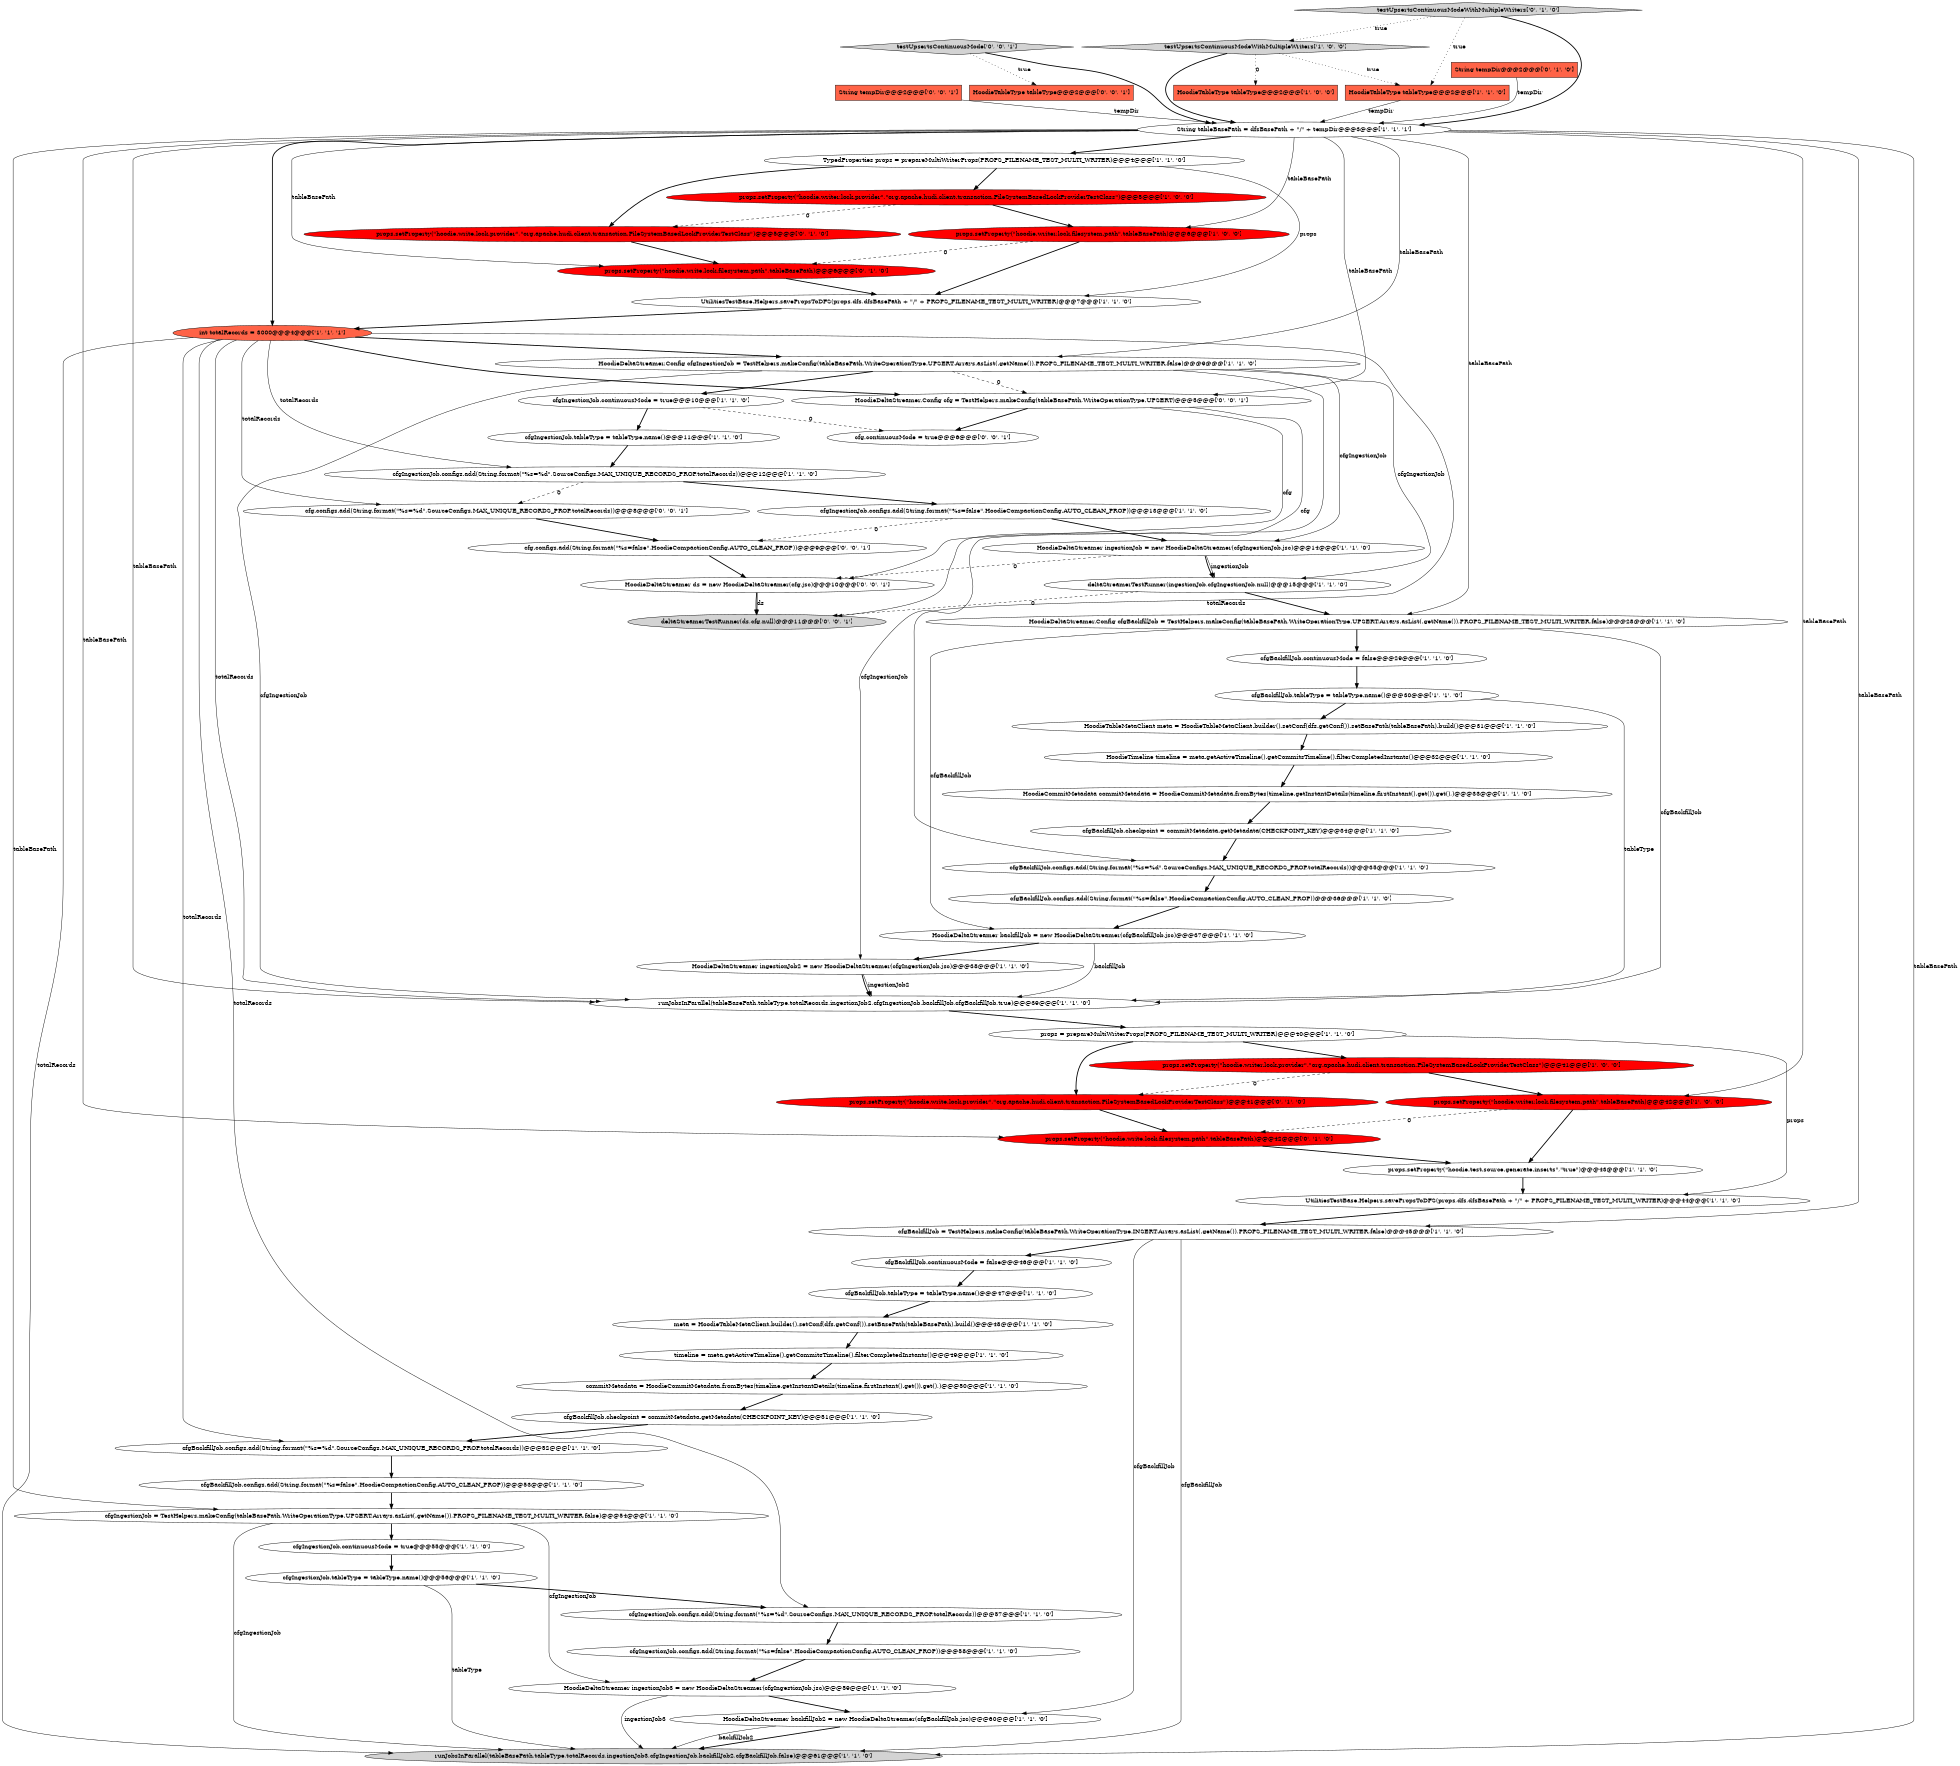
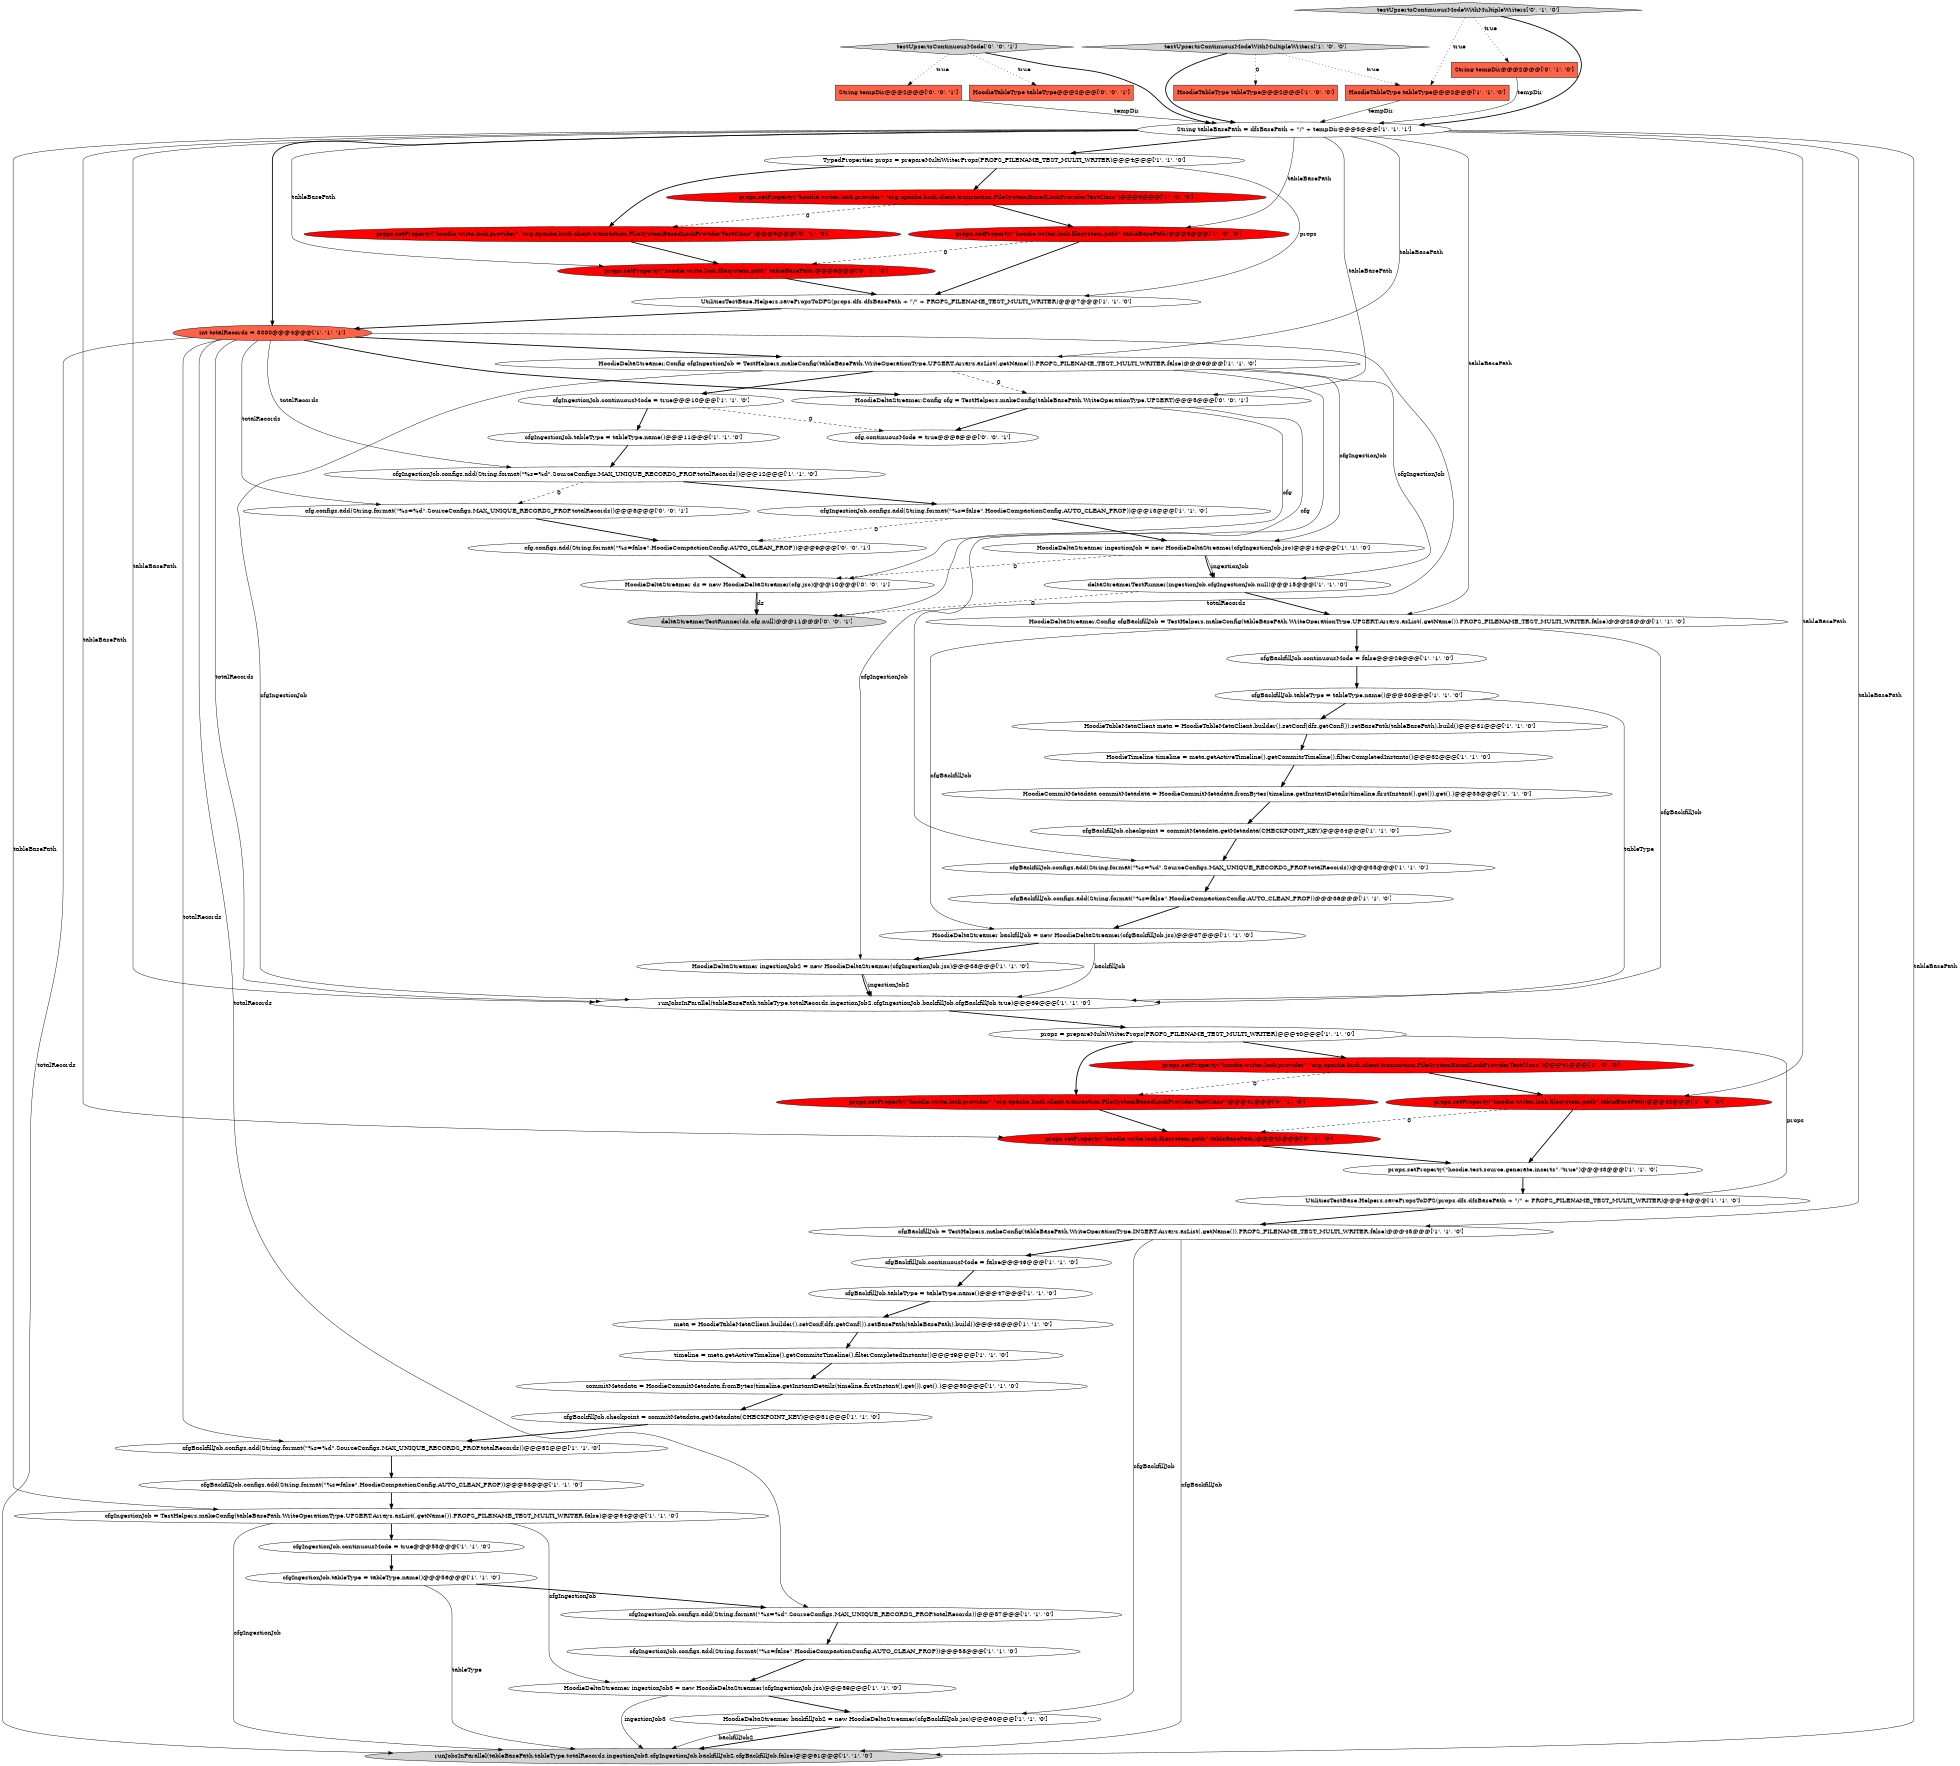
edge "testUpsertsContinuousModeWithMultipleWriters['0', '1', '0']" -> "testUpsertsContinuousModeWithMultipleWriters['1', '0', '0']": now "testUpsertsContinuousModeWithMultipleWriters['0', '1', '0']" -> "String tempDir@@@2@@@['0', '1', '0']"
edge "testUpsertsContinuousMode['0', '0', '1']" -> "String tempDir@@@2@@@['0', '0', '1']": added, label "true"
